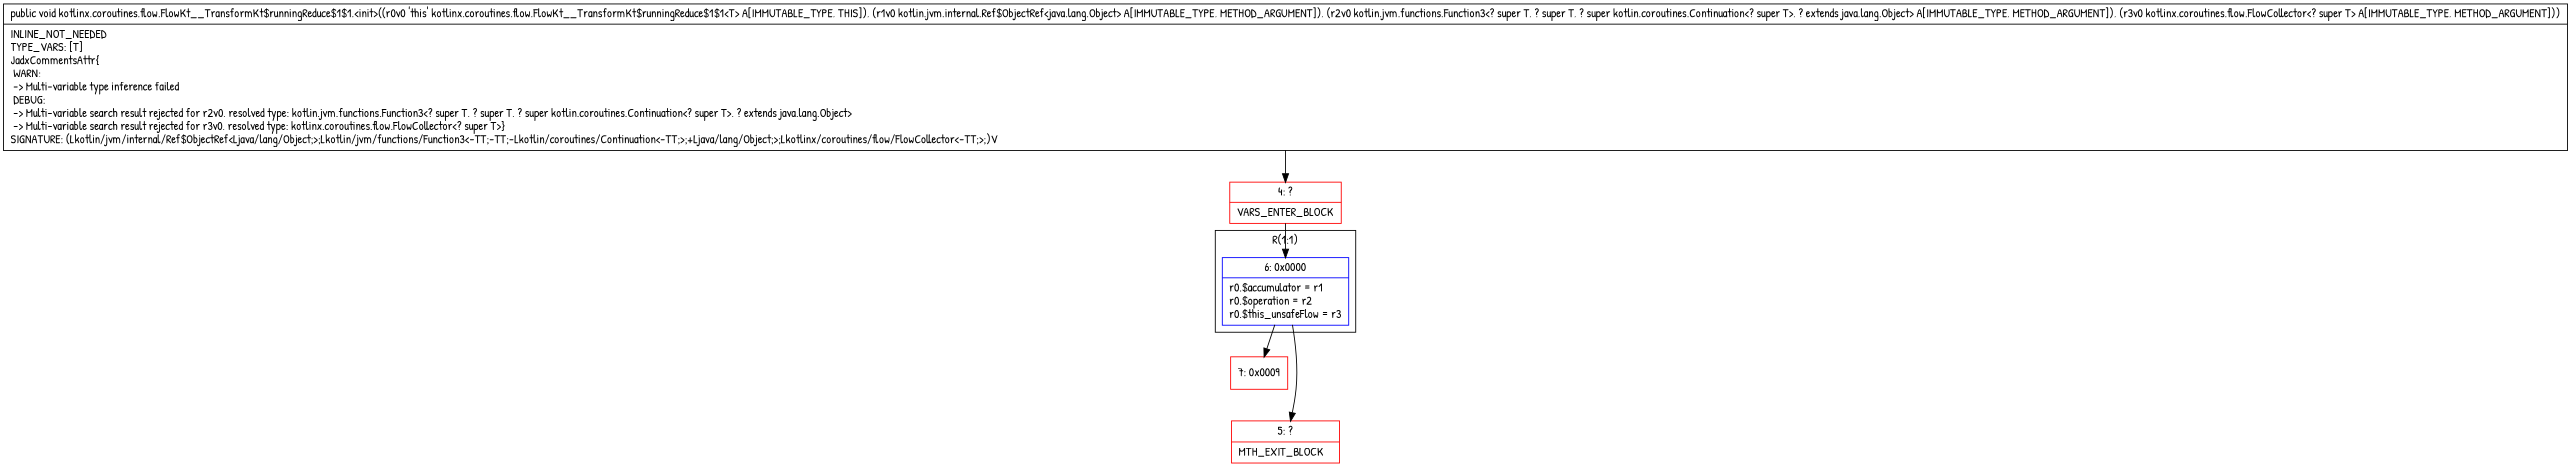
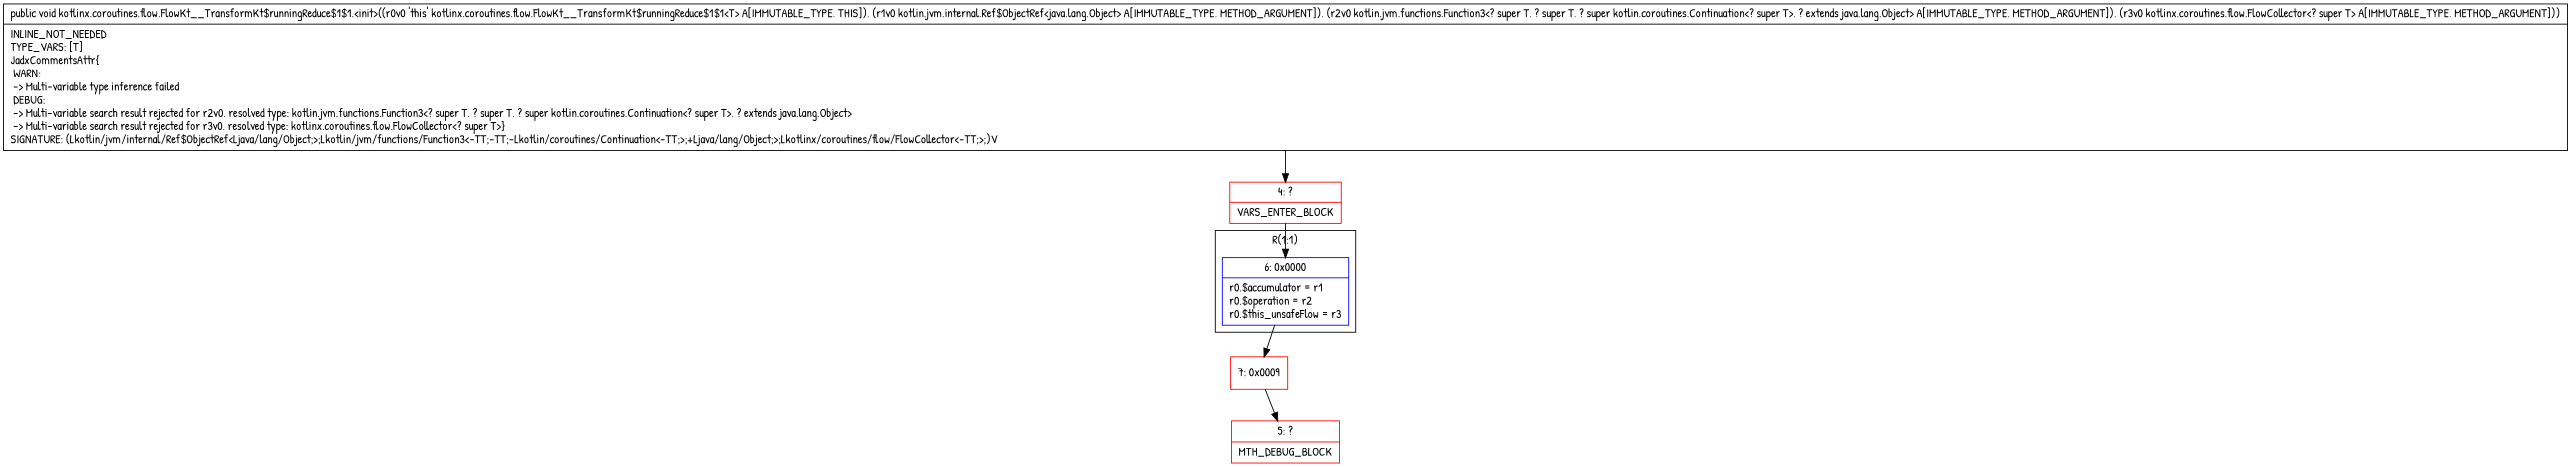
edge "6: 0x0000" -> "5: ?": now "7: 0x0009" -> "5: ?"
node "5: ?": text "MTH_EXIT_BLOCK" -> "MTH_DEBUG_BLOCK"
